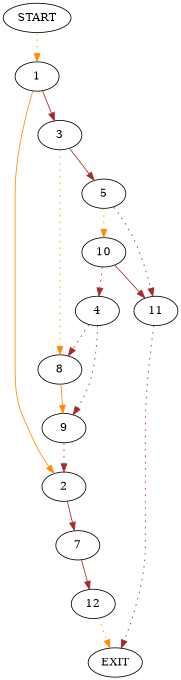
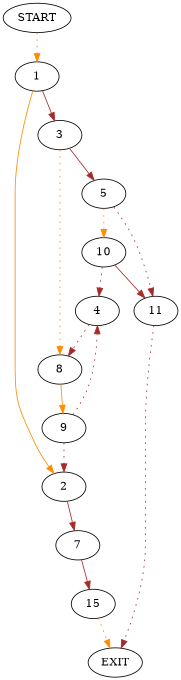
edge "4" -> "9": reversed
node "12": label "12" -> "15"
